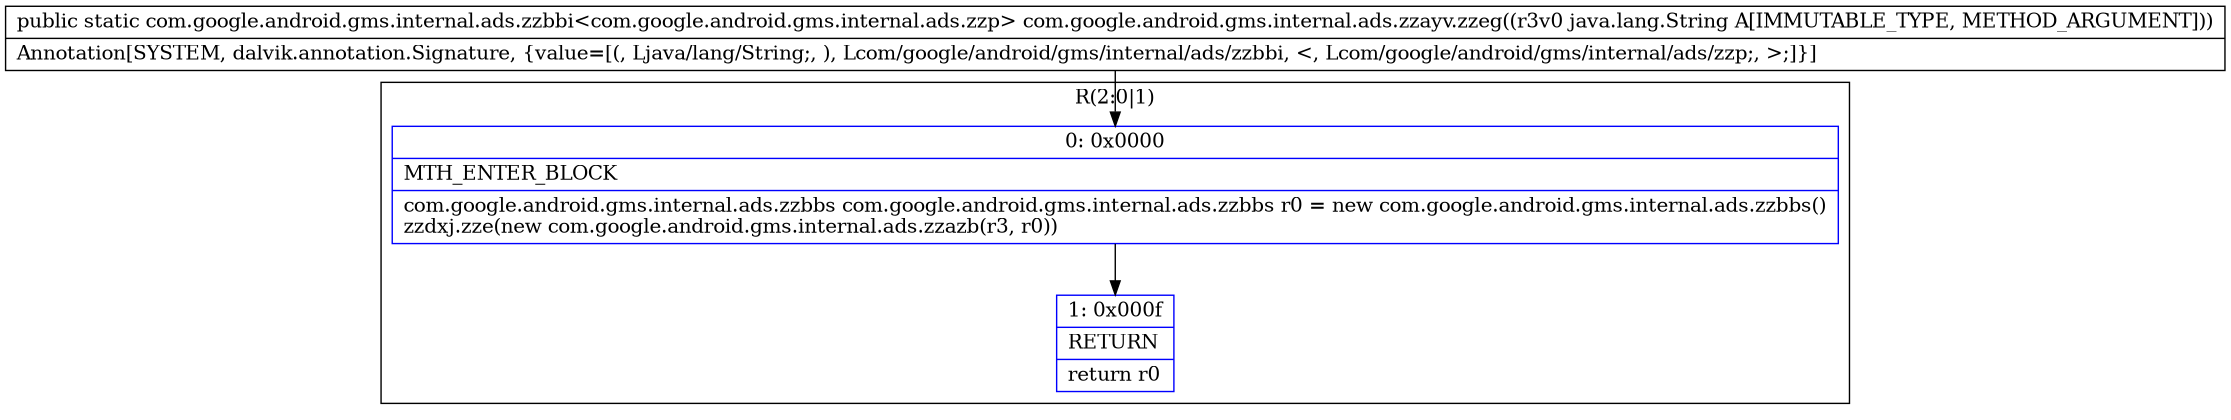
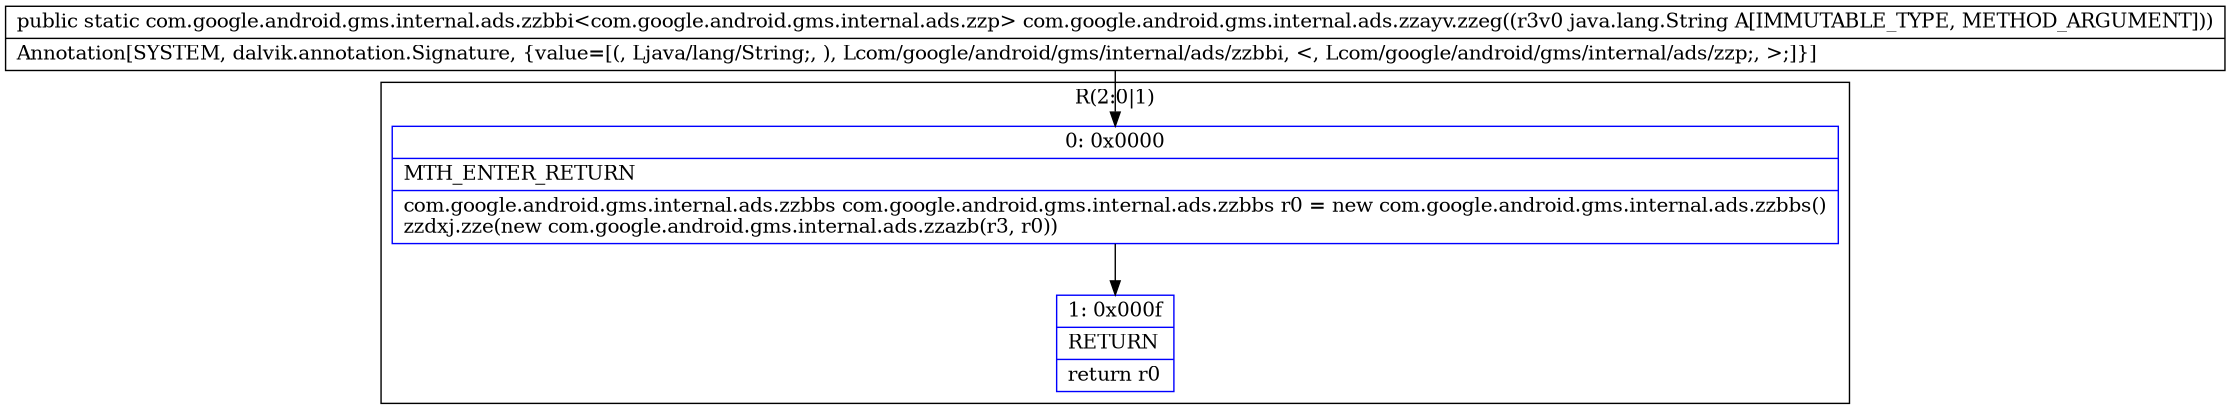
node "0: 0x0000": text "MTH_ENTER_BLOCK" -> "MTH_ENTER_RETURN"
